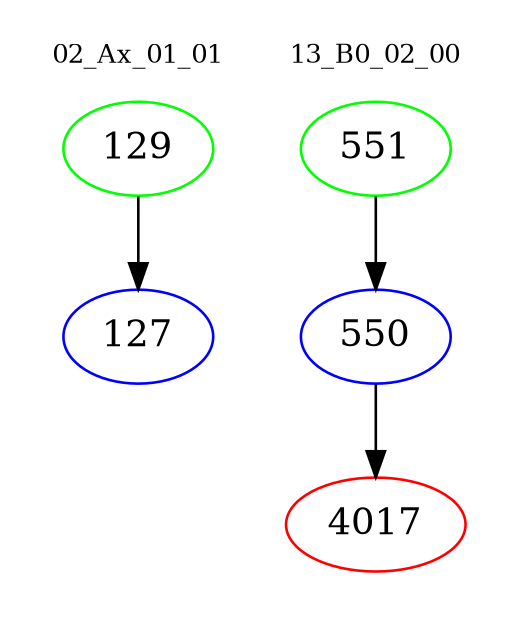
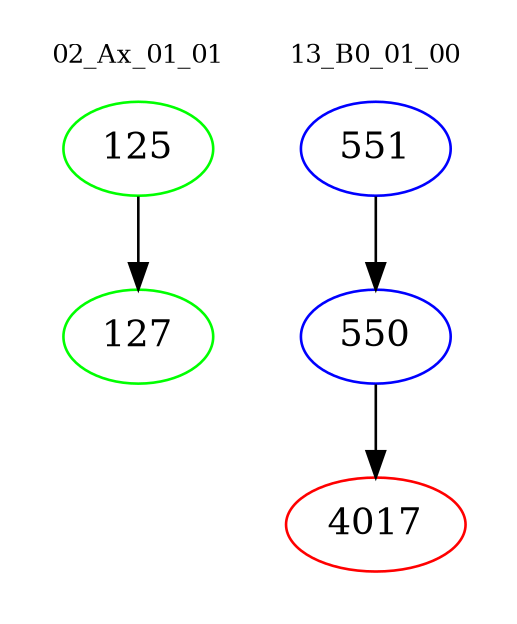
cluster "13_B0_02_00": label "13_B0_02_00" -> "13_B0_01_00"
node "129": label "129" -> "125"
node "551": color green -> blue
node "127": color blue -> green
